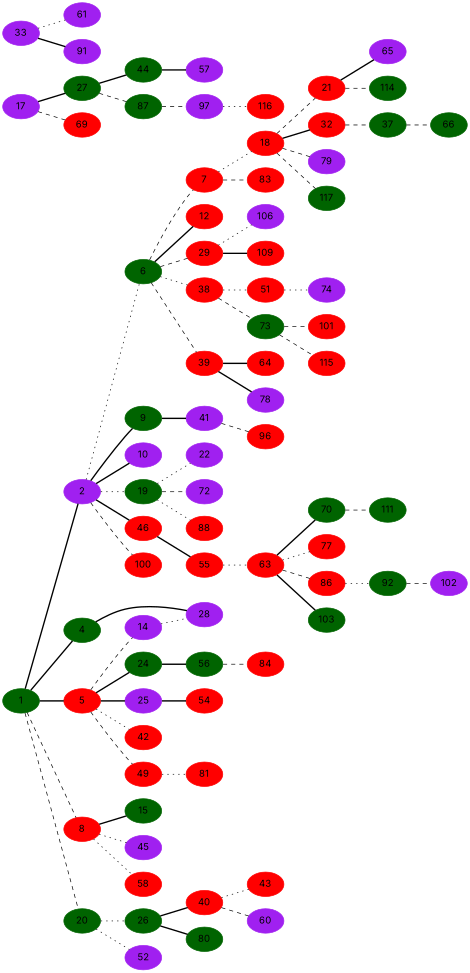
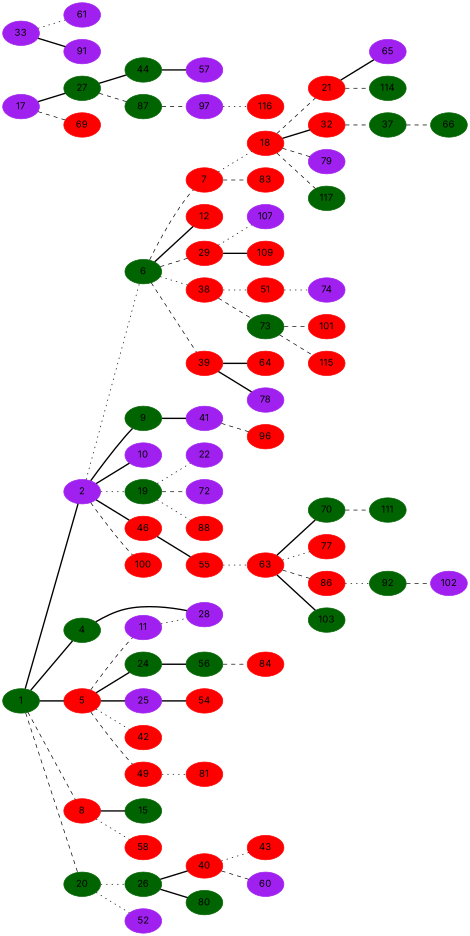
node "106": label "106" -> "107"
node "14": label "14" -> "11"
node "45": removed
